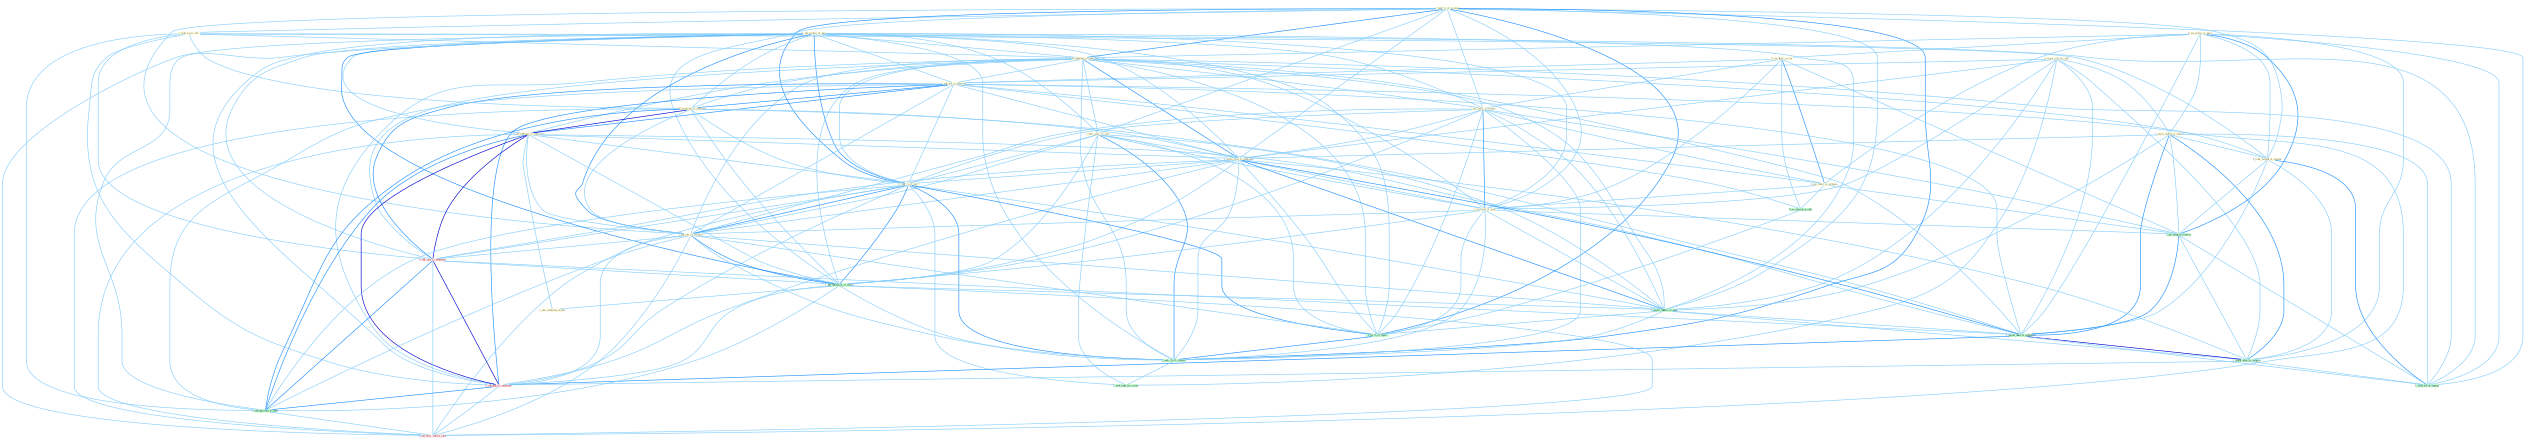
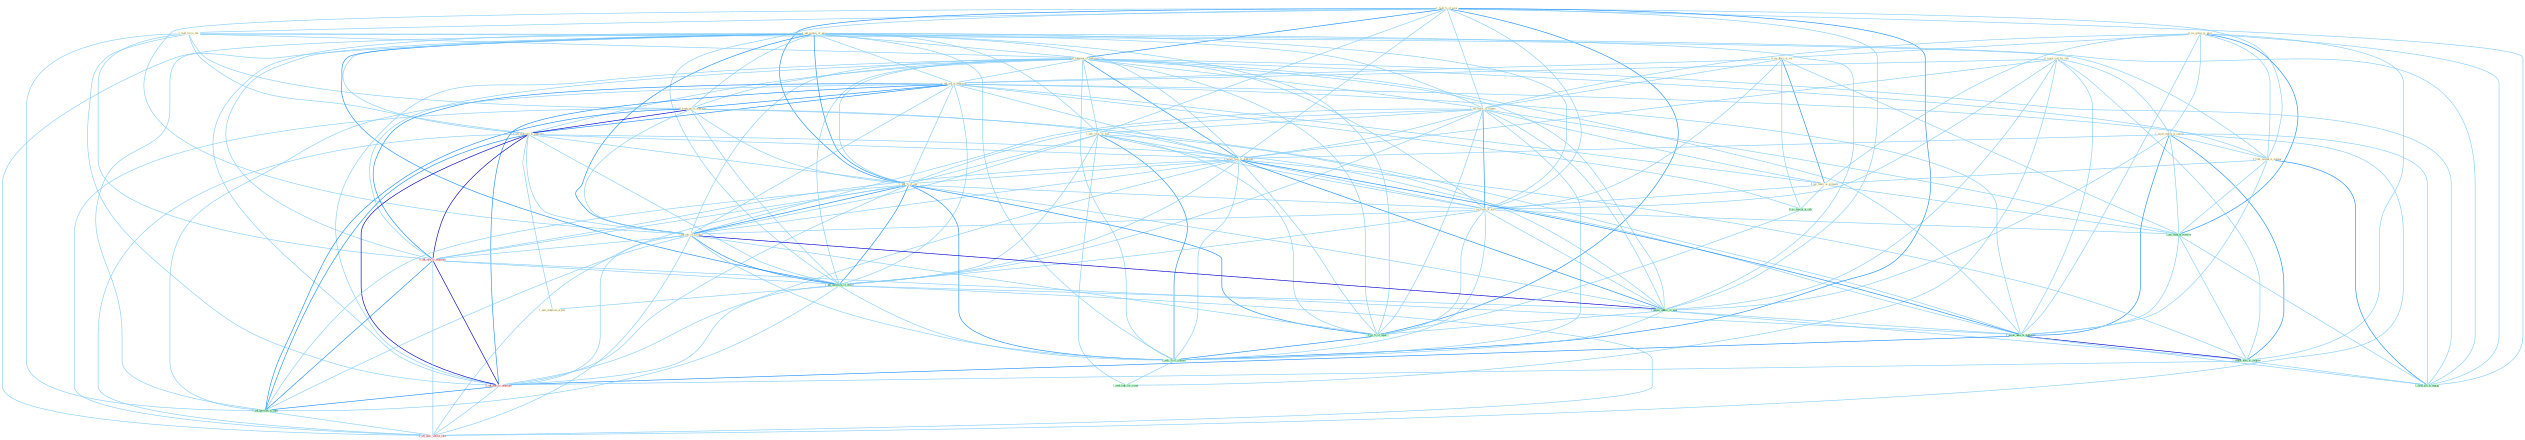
node "1_hold_%_of_product": label "1_hold_%_of_product" -> "1_hold_%_of_secur"
edge "0_see_spring_in_glori" -- "1_hold_settlement_of_entitynam": now "0_see_spring_in_glori" -- "1_see_vision_of_system"
edge "1_hold_kei_to_bid" -- "0_sell_entitynam_to_entitynam": added
edge "1_see_vision_of_system" -- "1_seek_repay_of_loan": added
edge "1_sell_unit_as_entitynam" -- "1_sell_othernum_of_model": added
edge "1_sell_mix_of_product" -- "1_acquir_million_of_asset": color #87cefa -> #0000cd
edge "0_hold_summit_in_summer" -- "1_acquir_stake_in_compani": now "0_hold_summit_in_summer" -- "0_see_return_as_compens"
edge "0_see_vaniti_in_everyon" -- "1_acquir_stake_in_entitynam": color #1e90ff -> #87cefa
edge "1_sell_%_of_unit" -- "1_seek_help_for_owner": now "1_sell_%_of_unit" -- "1_see_result_of_studi"
